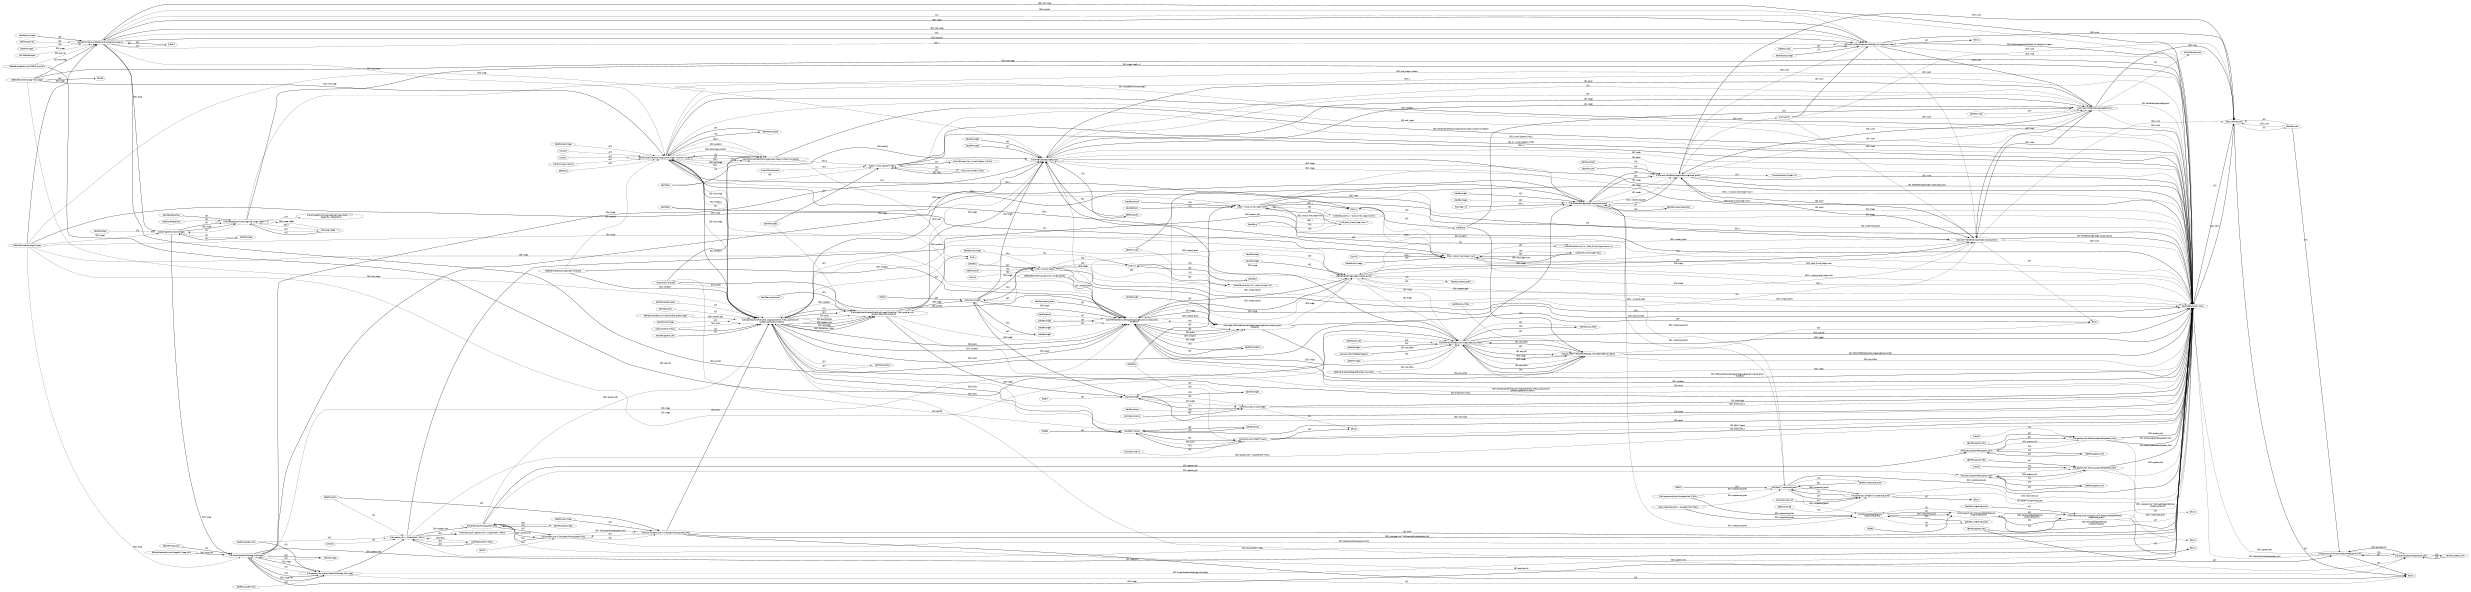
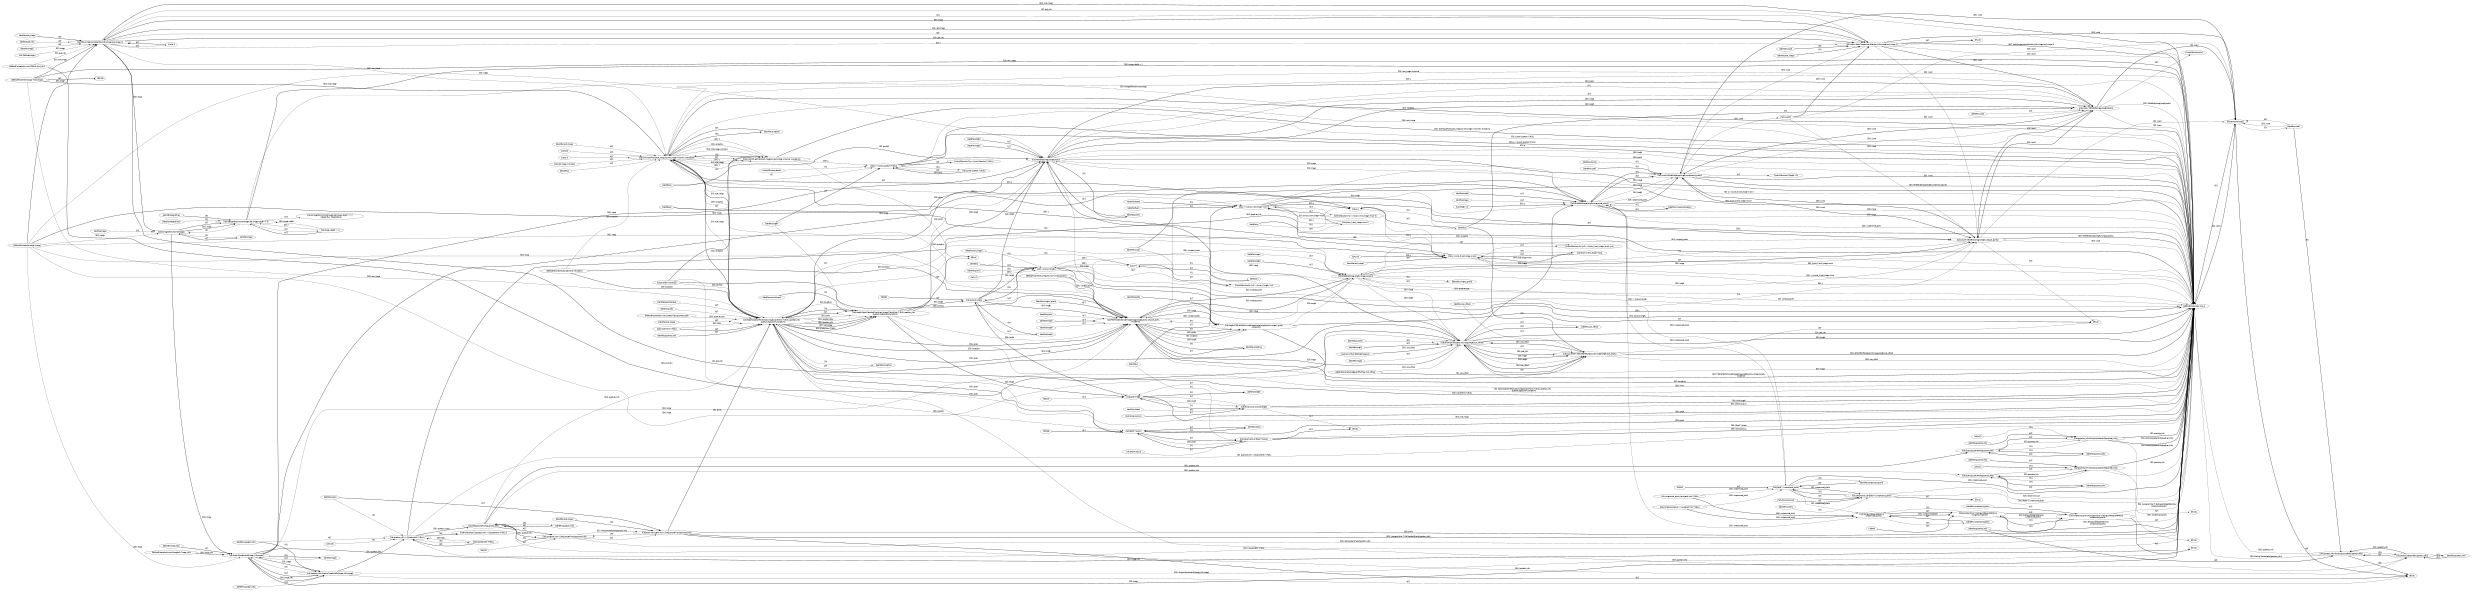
edge "(Call,quantum_info == (QuantumInfo *) NULL)" -> "(Call,GetQuantumPixels(quantum_info))": label "DDG: quantum_info" -> "DDG: quantum_const"
